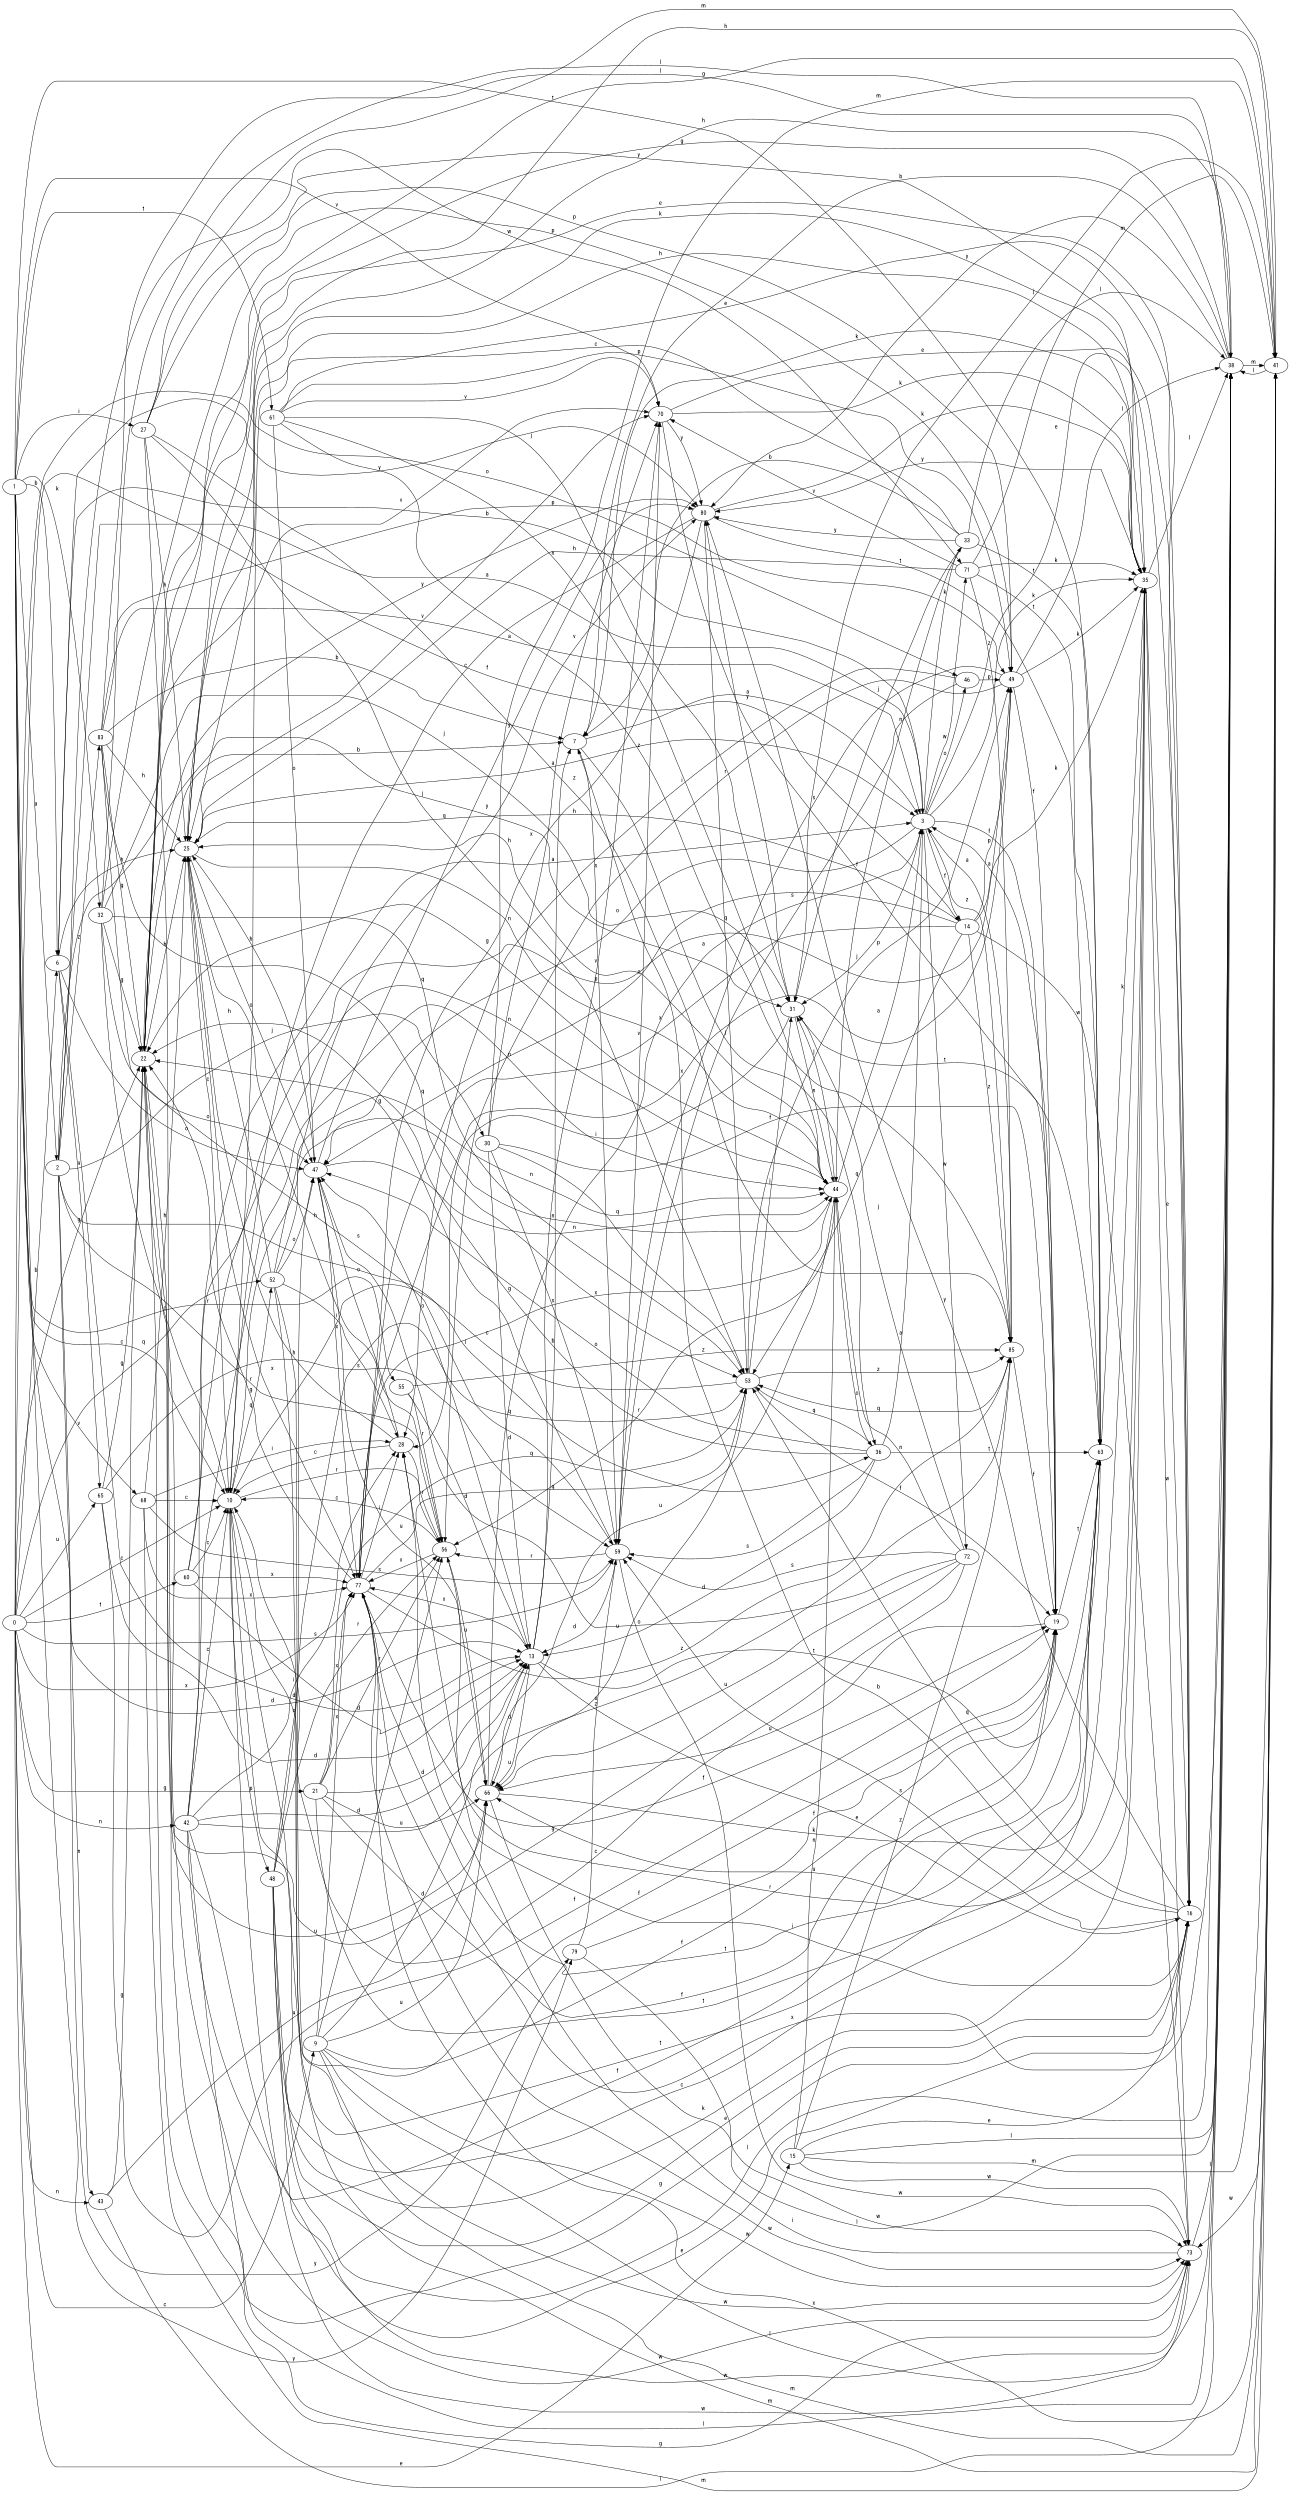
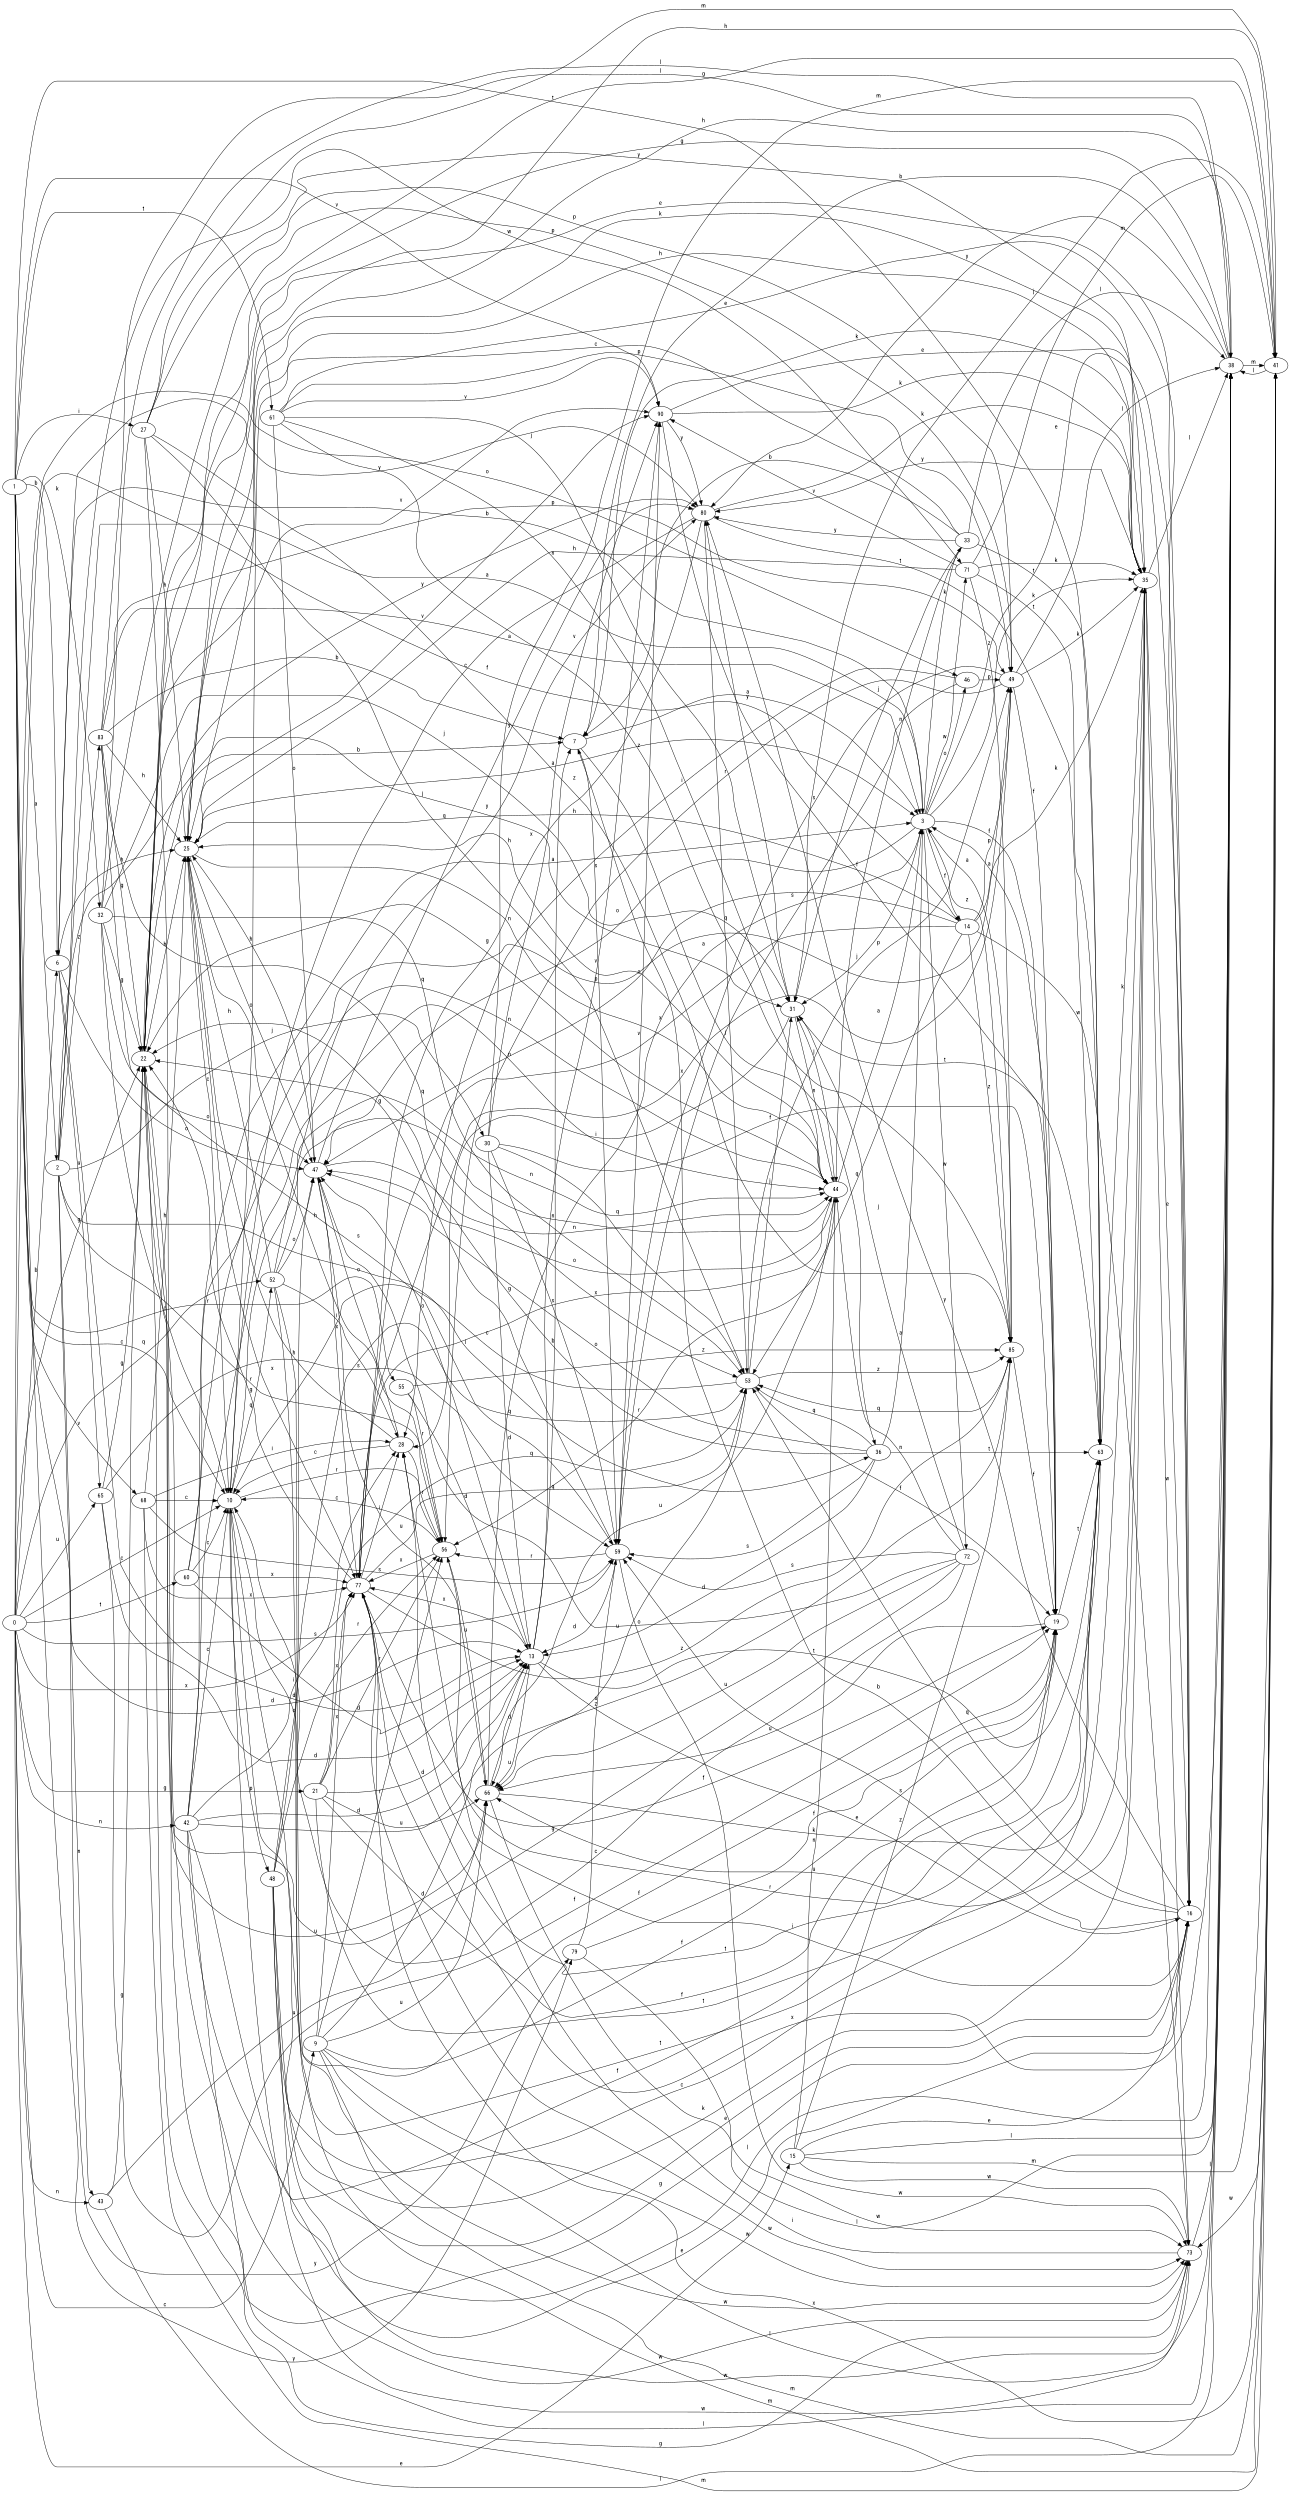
node "70": label "70" -> "90"
edge "44" -> "36": now "44" -> "47"
